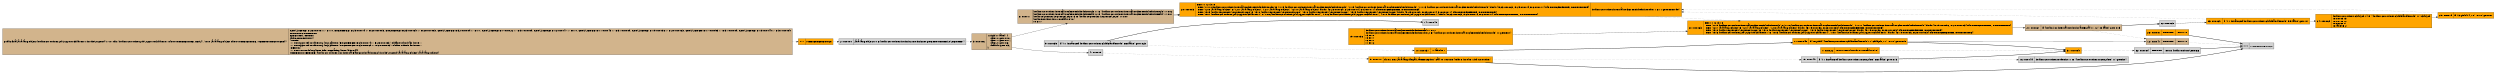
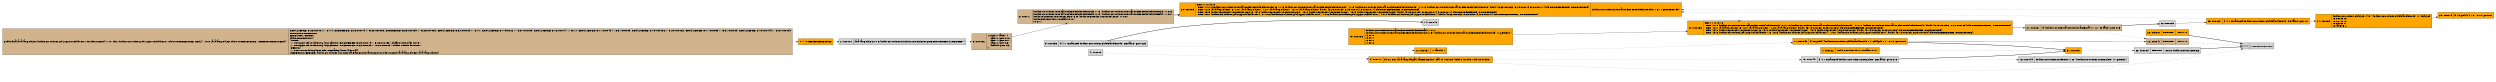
edge "10: 0x0037" -> "11: 0x0045": style bold -> dotted
node "7: 0x0022": text "return.ResultKt.throwOnFailure(r8)" -> "kotlin.ResultKt.throwOnFailure(r8)"
edge "3: 0x0006" -> "4: 0x0009": removed
edge "5: 0x0010" -> "1: ?": style bold -> dotted
